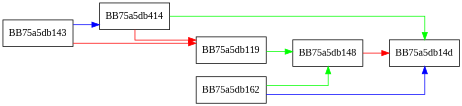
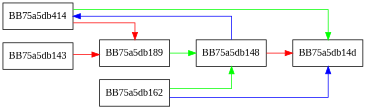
edge "BB75a5db143" -> "BB75a5db414": now "BB75a5db148" -> "BB75a5db414"
node "BB75a5db119": label "BB75a5db119" -> "BB75a5db189"
